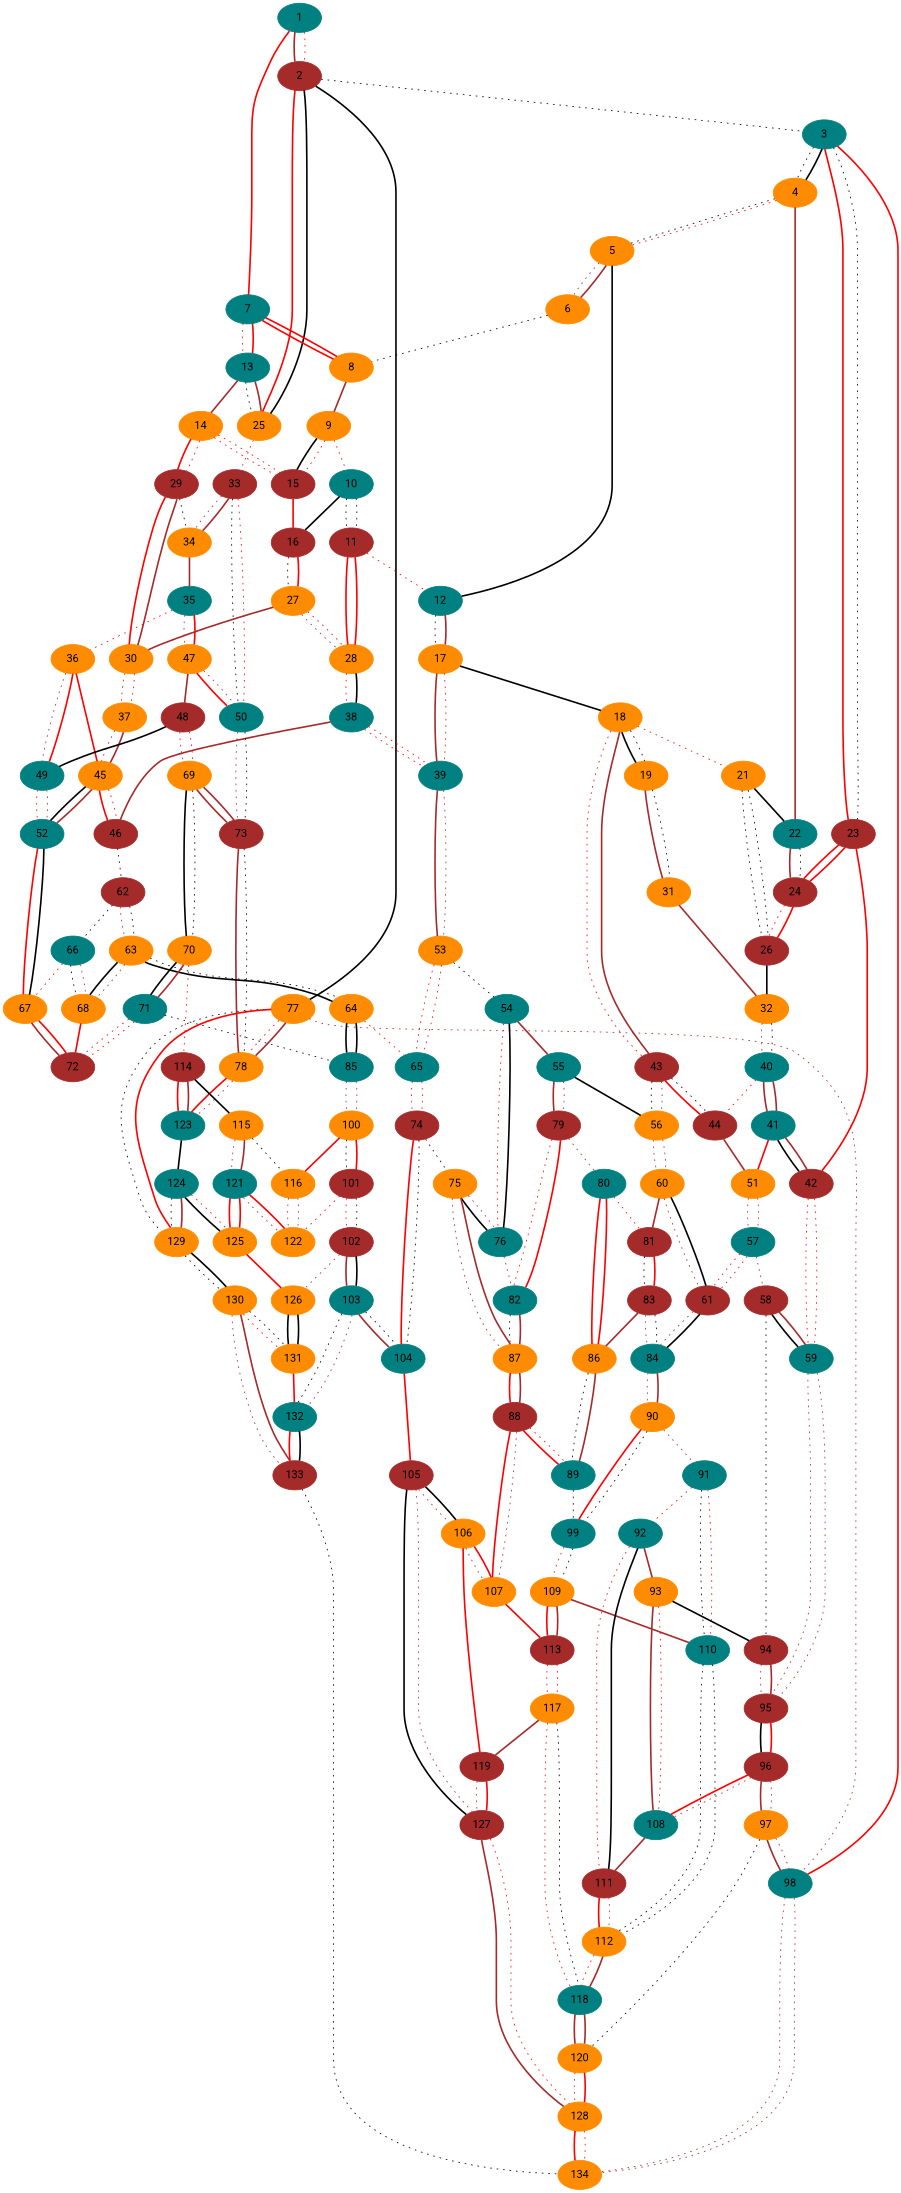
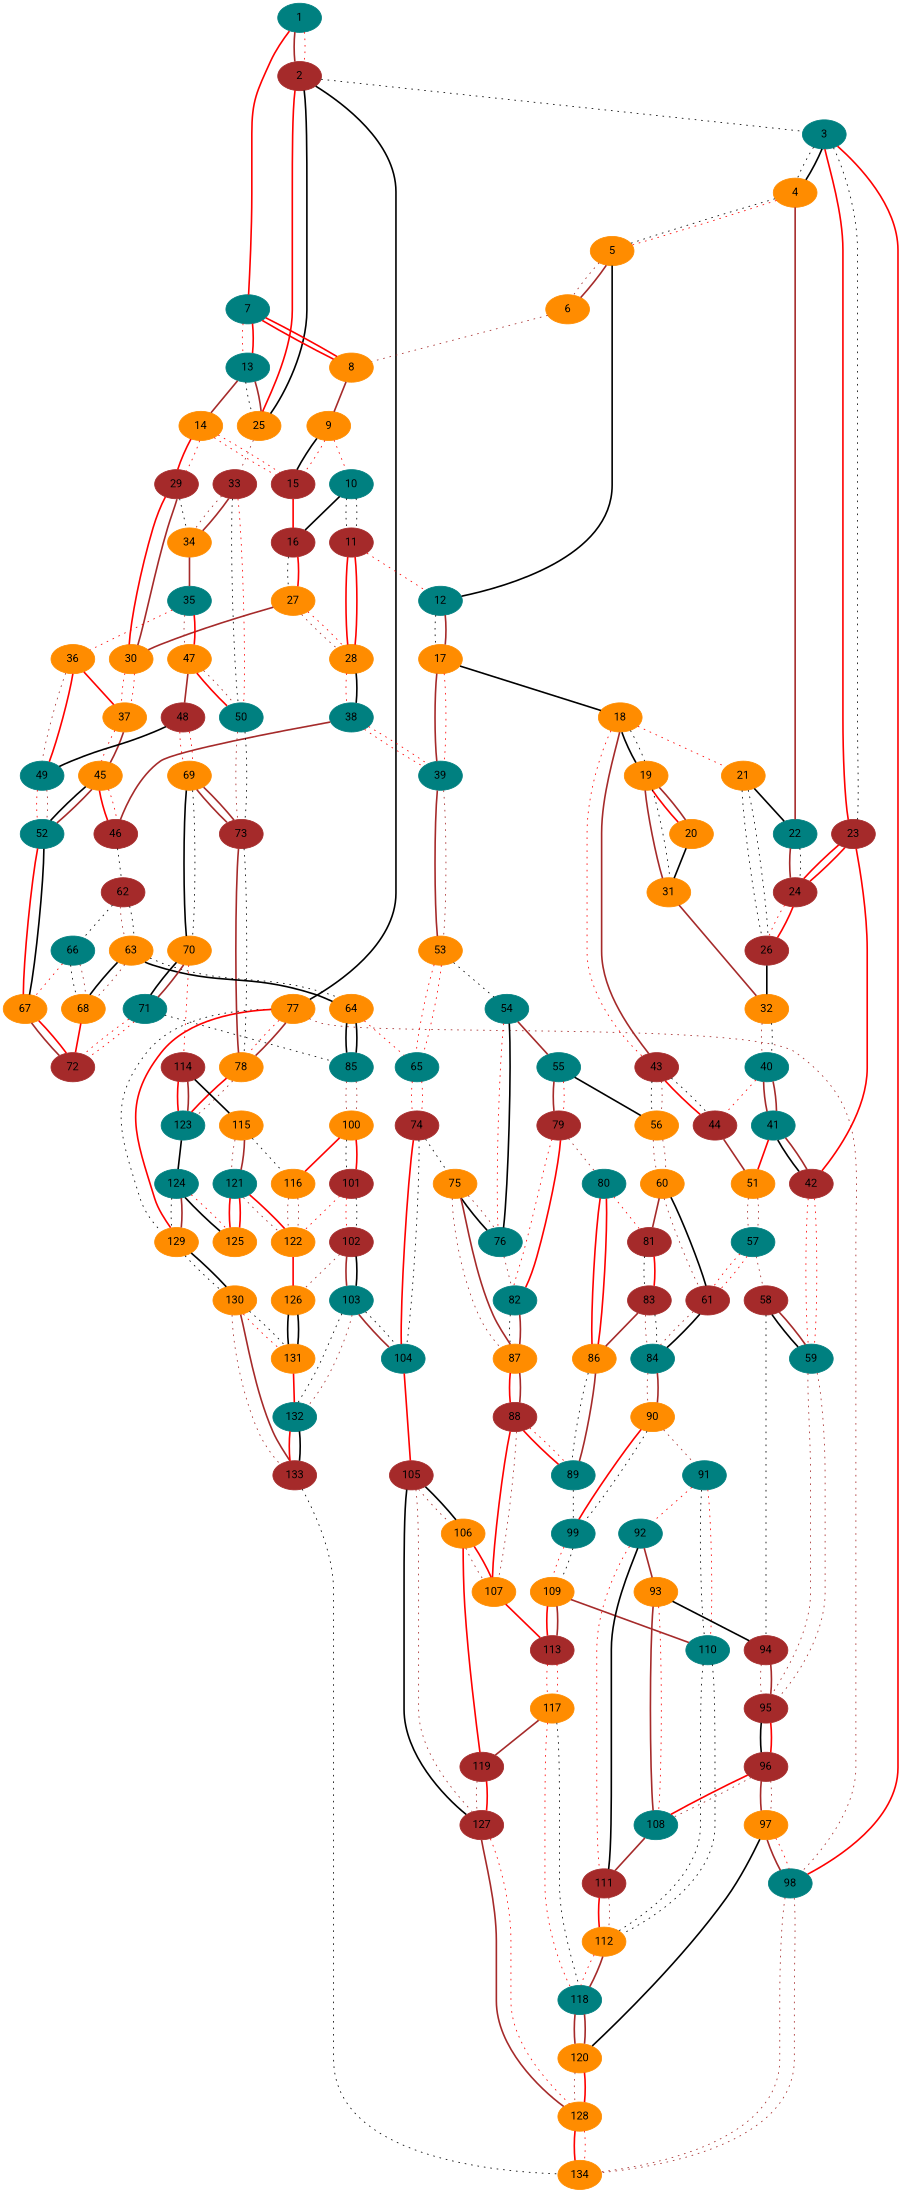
edge "6" -- "8": color black -> brown
edge "36" -- "45": now "36" -- "37"
node "20": added
edge "125" -- "126": now "122" -- "126"
edge "97" -- "120": style dotted -> bold
